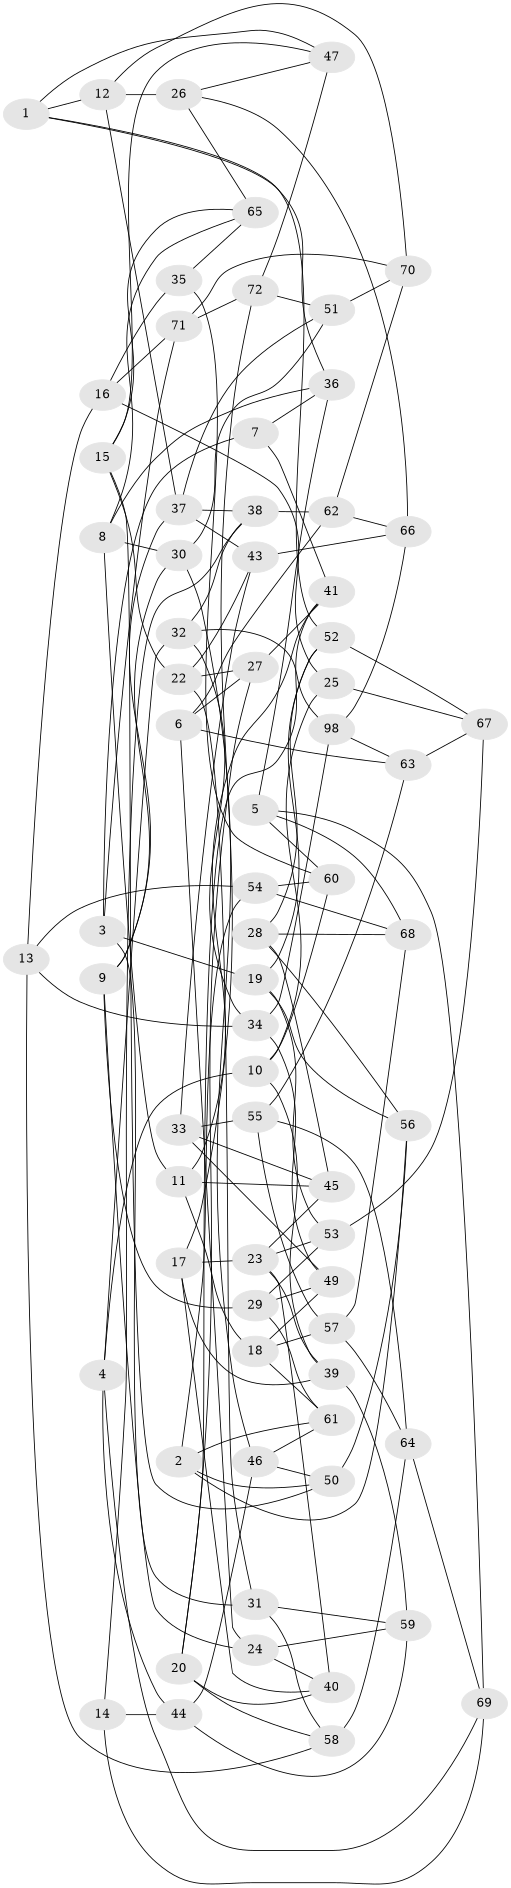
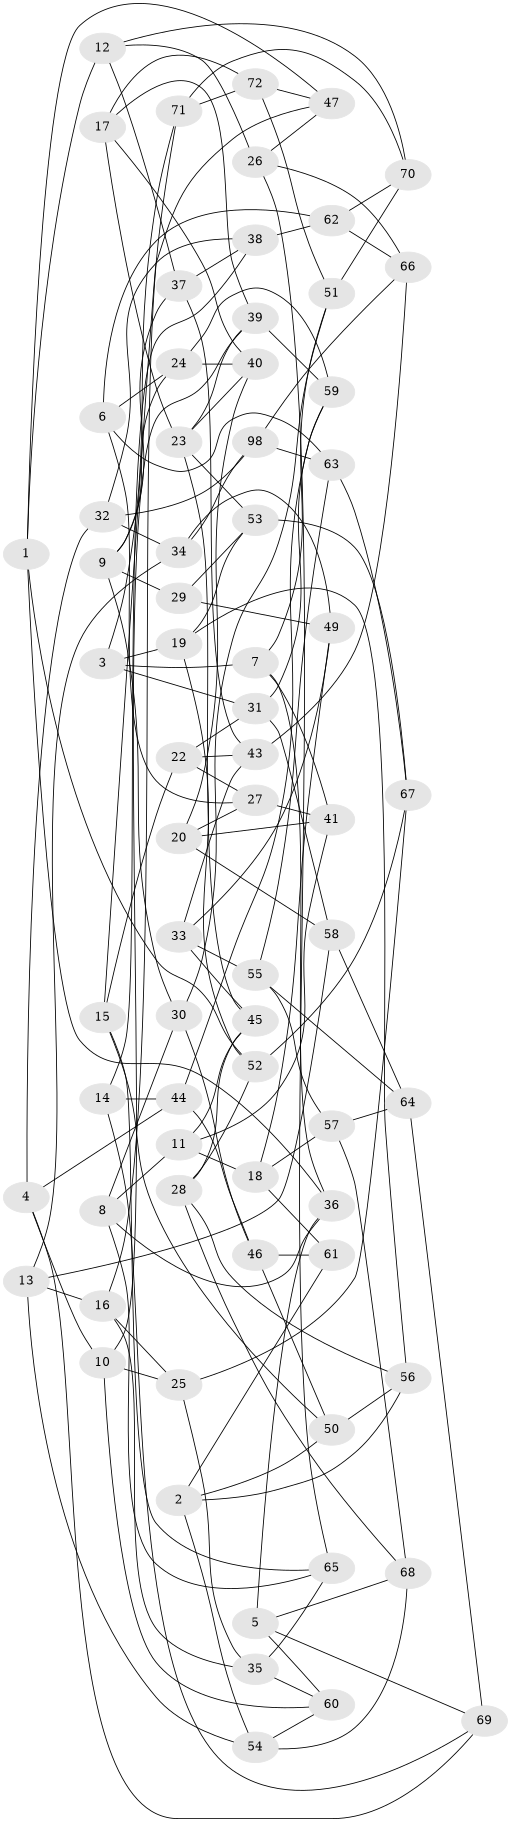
edge "51" -- "37": now "51" -- "7"
edge "29" -- "61": removed
edge "25" -- "35": added
